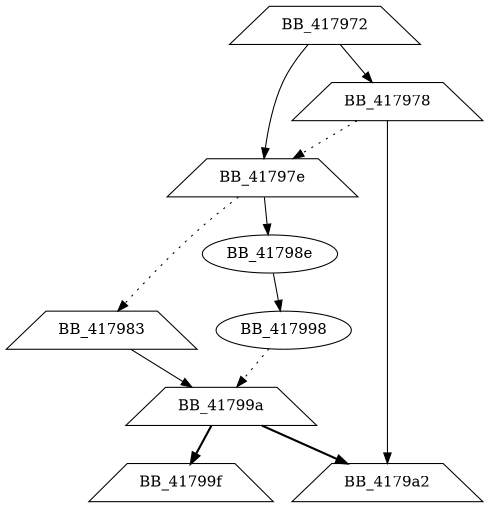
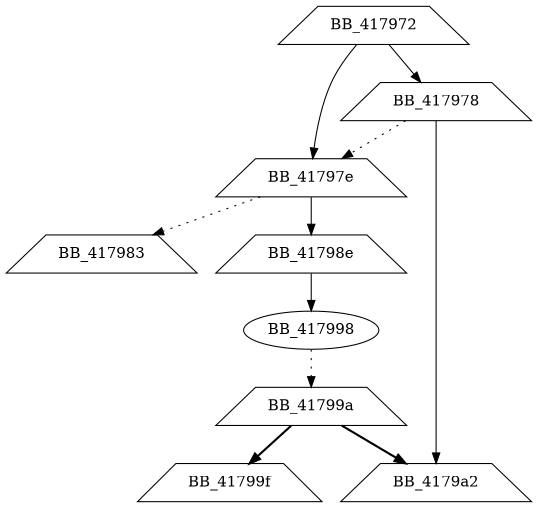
node "BB_41798e": shape ellipse -> trapezium
edge "BB_417983" -> "BB_41799a": removed
